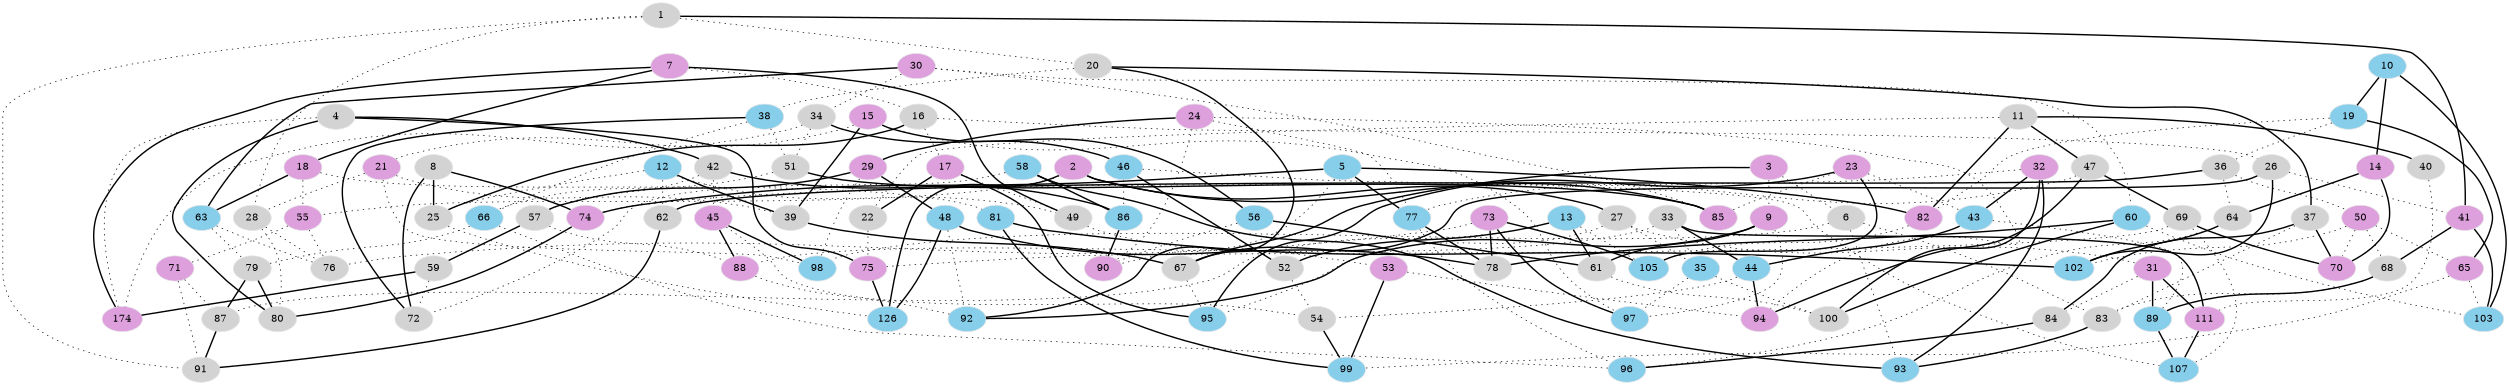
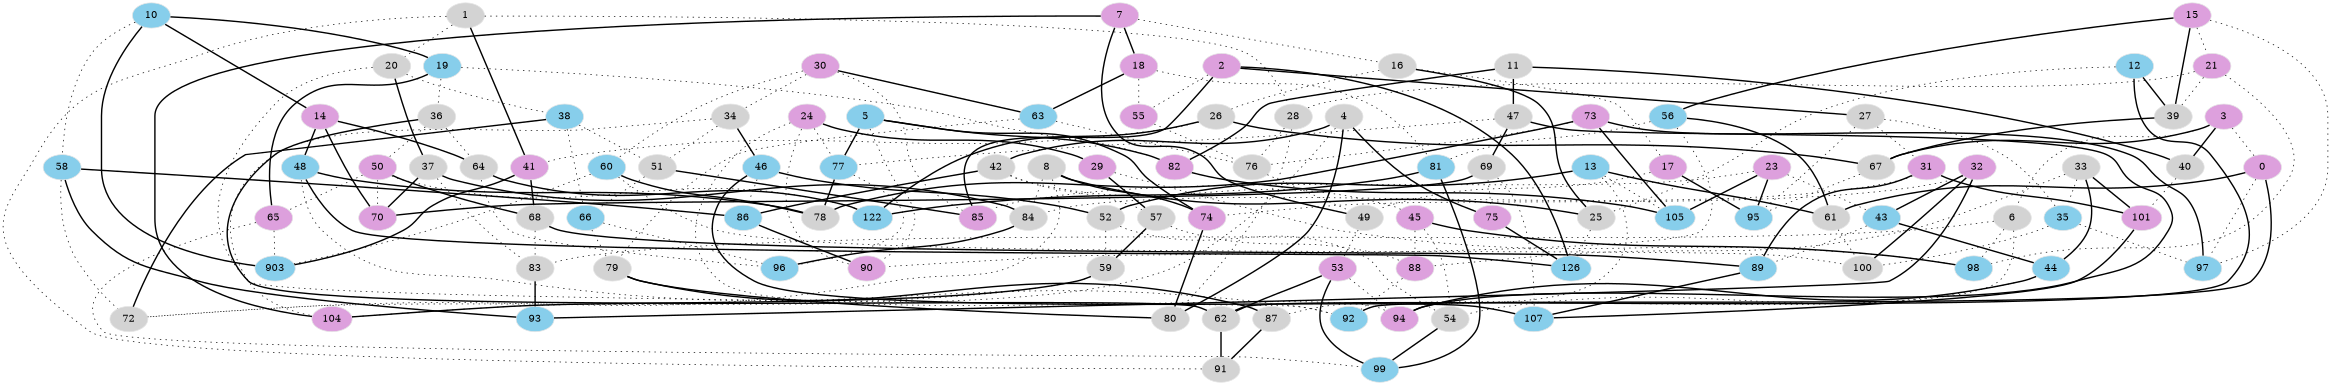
edge "10" -- "58": added
edge "56" -- "81": added
edge "3" -- "40": added
edge "8" -- "84": added
edge "12" -- "62": style dotted -> bold
edge "29" -- "48": now "14" -- "48"
edge "12" -- "49": now "76" -- "49"
edge "46" -- "107": style dotted -> bold
edge "20" -- "92": style bold -> dotted
node "22": removed
node "9": label "9" -> "0"
edge "8" -- "72": style bold -> dotted
edge "45" -- "88": style bold -> dotted
edge "50" -- "68": style dotted -> bold
edge "52" -- "59": added
edge "82" -- "105": style dotted -> bold
edge "60" -- "100": style bold -> dotted
node "71": removed
node "102": label "102" -> "122"
edge "53" -- "62": added
edge "6" -- "93": now "6" -- "92"
node "174": label "174" -> "104"
node "111": label "111" -> "101"
node "103": label "103" -> "903"
